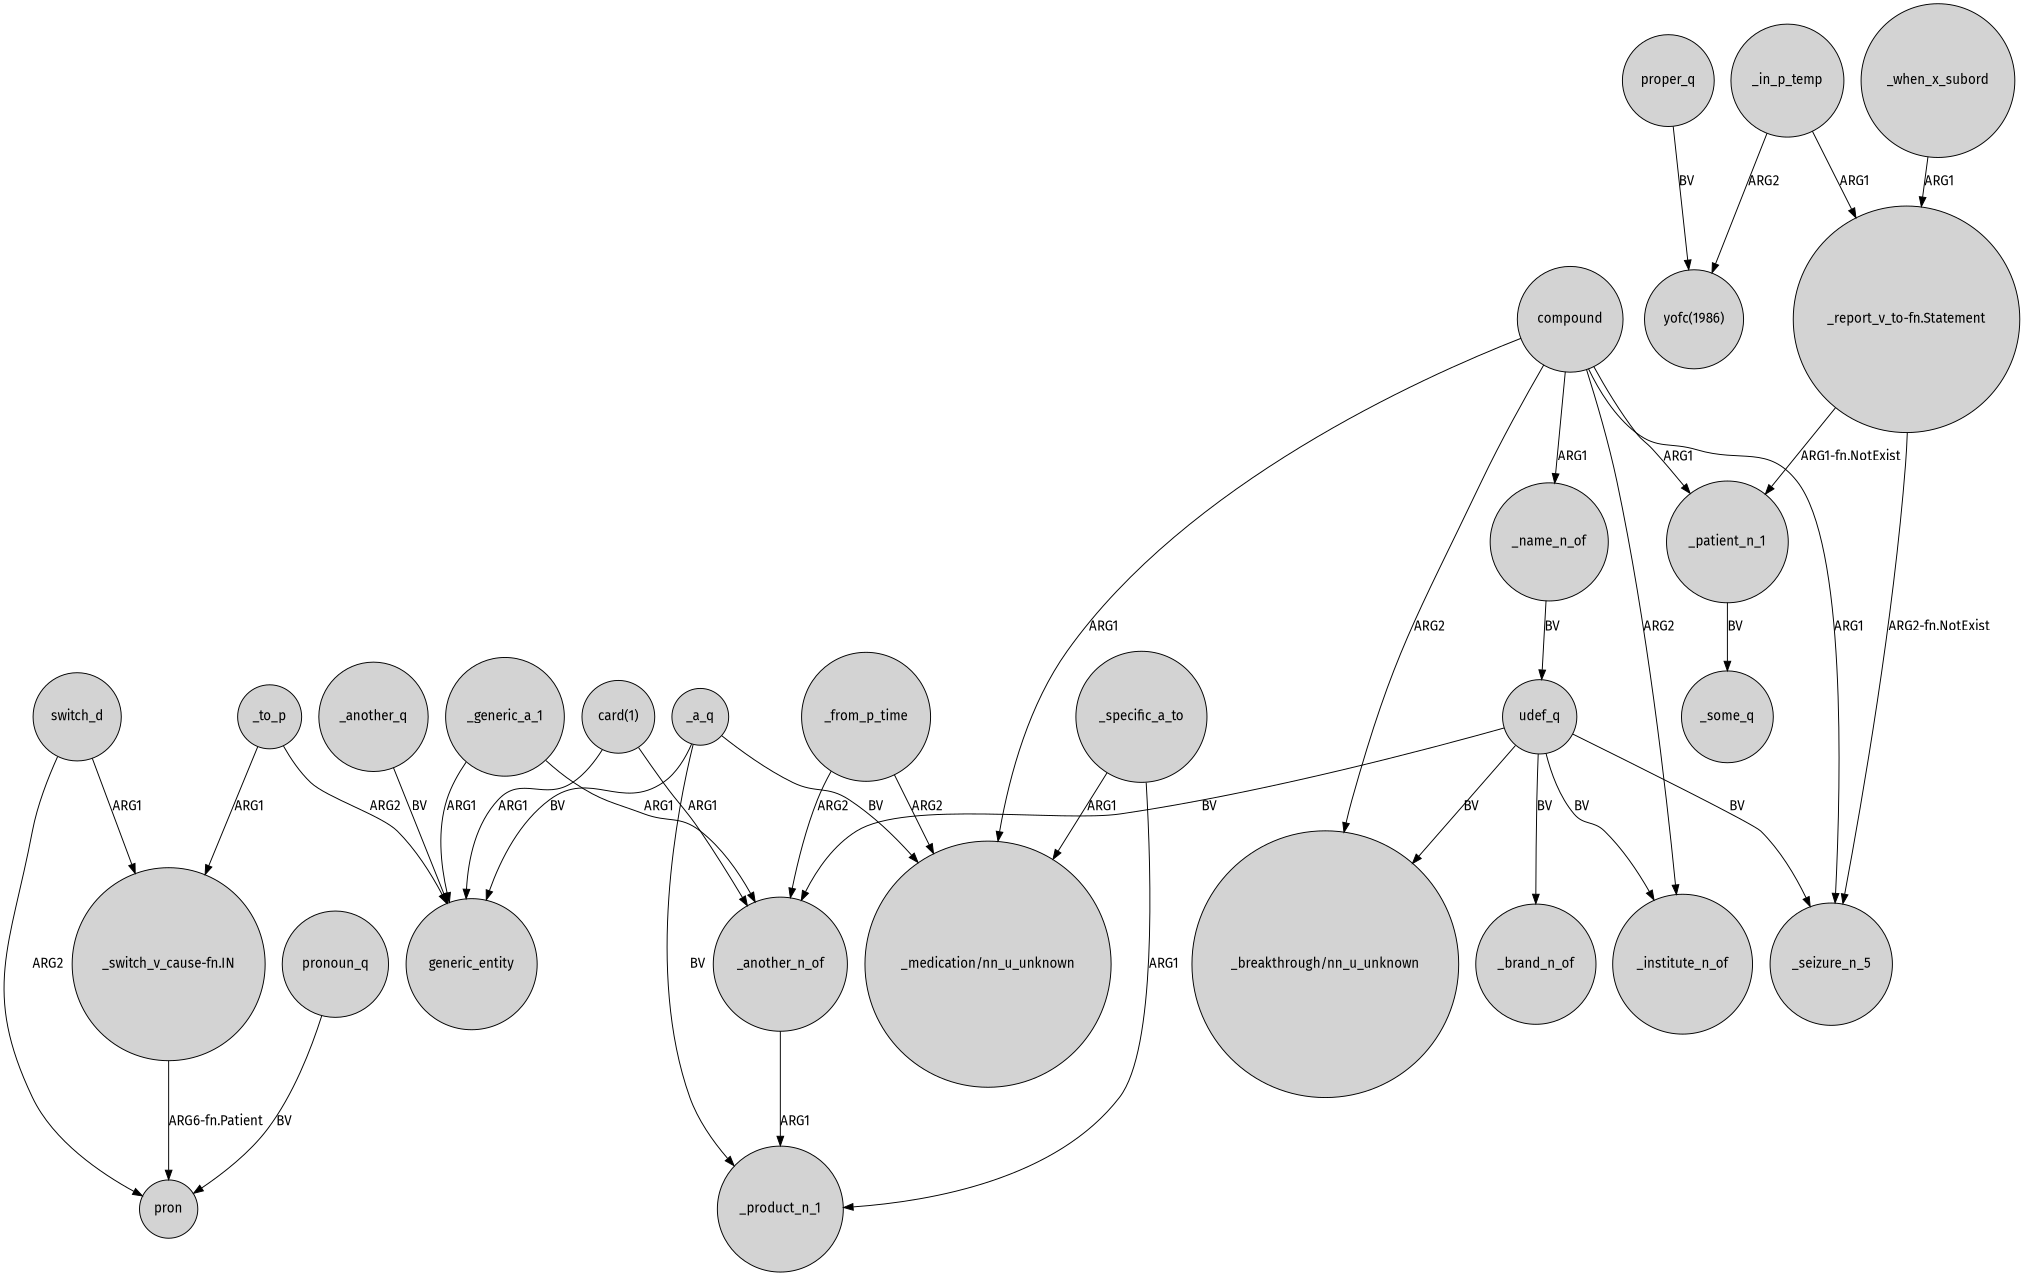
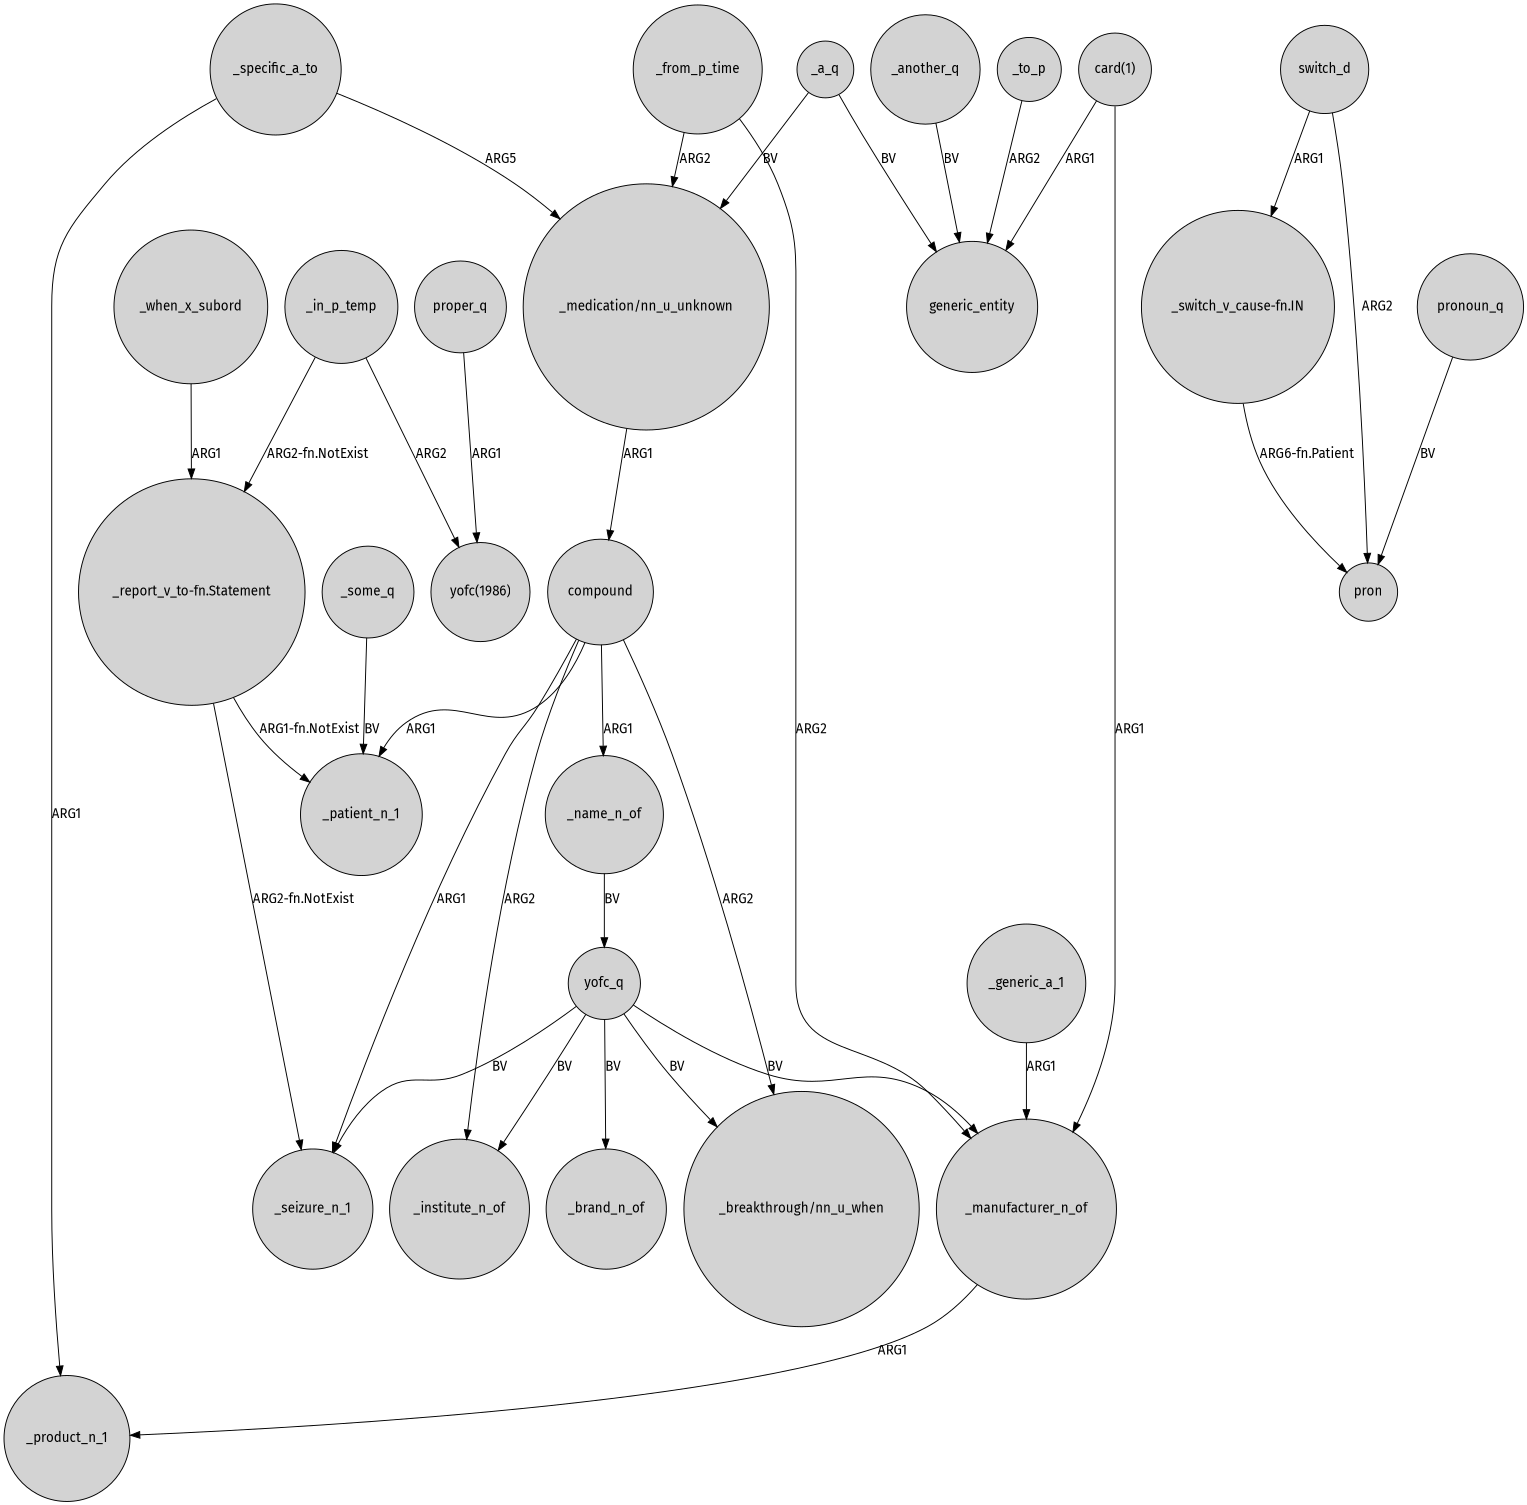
edge "proper_q" -> "yofc(1986)": label "BV" -> "ARG1"
edge "_in_p_temp" -> "_report_v_to-fn.Statement": label "ARG1" -> "ARG2-fn.NotExist"
edge "compound" -> "_medication/nn_u_unknown": reversed
edge "_patient_n_1" -> "_some_q": reversed
node "udef_q": label "udef_q" -> "yofc_q"
edge "_to_p" -> "_switch_v_cause-fn.IN": removed, label "ARG1"
edge "_specific_a_to" -> "_medication/nn_u_unknown": label "ARG1" -> "ARG5"
edge "_generic_a_1" -> "generic_entity": removed, label "ARG1"
edge "_a_q" -> "_product_n_1": removed, label "BV"
node "_another_n_of": label "_another_n_of" -> "_manufacturer_n_of"
node "_breakthrough/nn_u_unknown": label "_breakthrough/nn_u_unknown" -> "_breakthrough/nn_u_when"
node "_seizure_n_5": label "_seizure_n_5" -> "_seizure_n_1"
